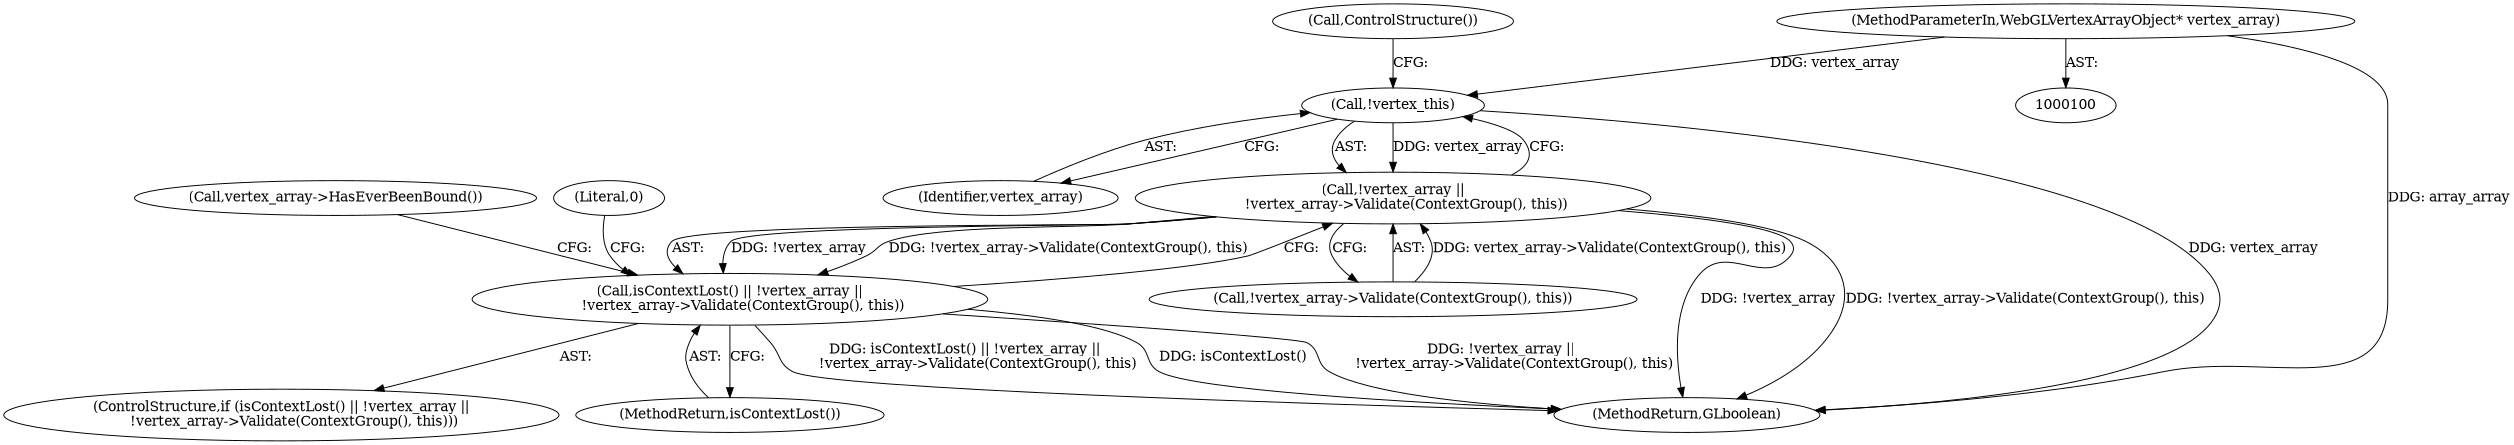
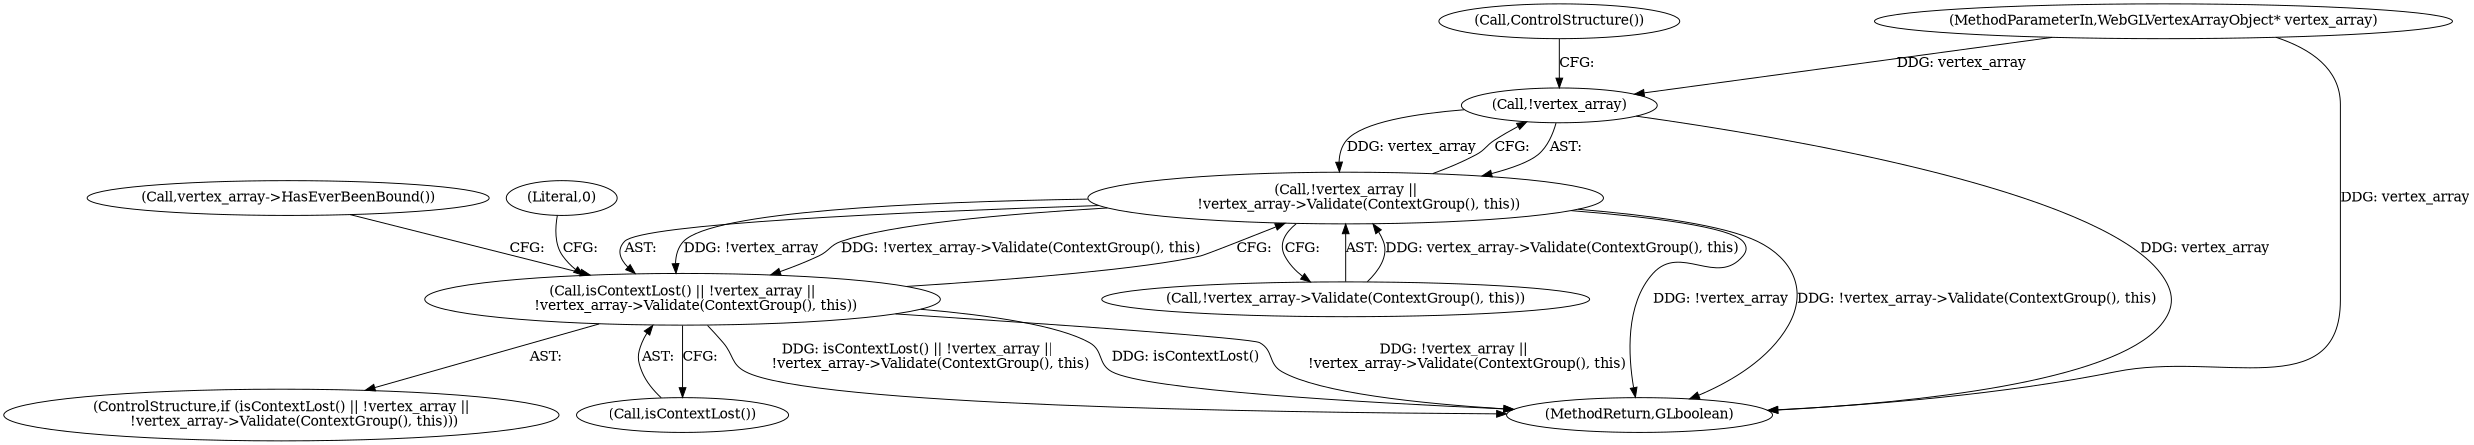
node "(Call,!vertex_this)": label "(Call,!vertex_this)" -> "(Call,!vertex_array)"
node "1000100": removed
node "(Identifier,vertex_array)": removed
edge "(MethodParameterIn,WebGLVertexArrayObject* vertex_array)" -> "(MethodReturn,GLboolean)": label "DDG: array_array" -> "DDG: vertex_array"
node "(MethodReturn,isContextLost())": label "(MethodReturn,isContextLost())" -> "(Call,isContextLost())"
